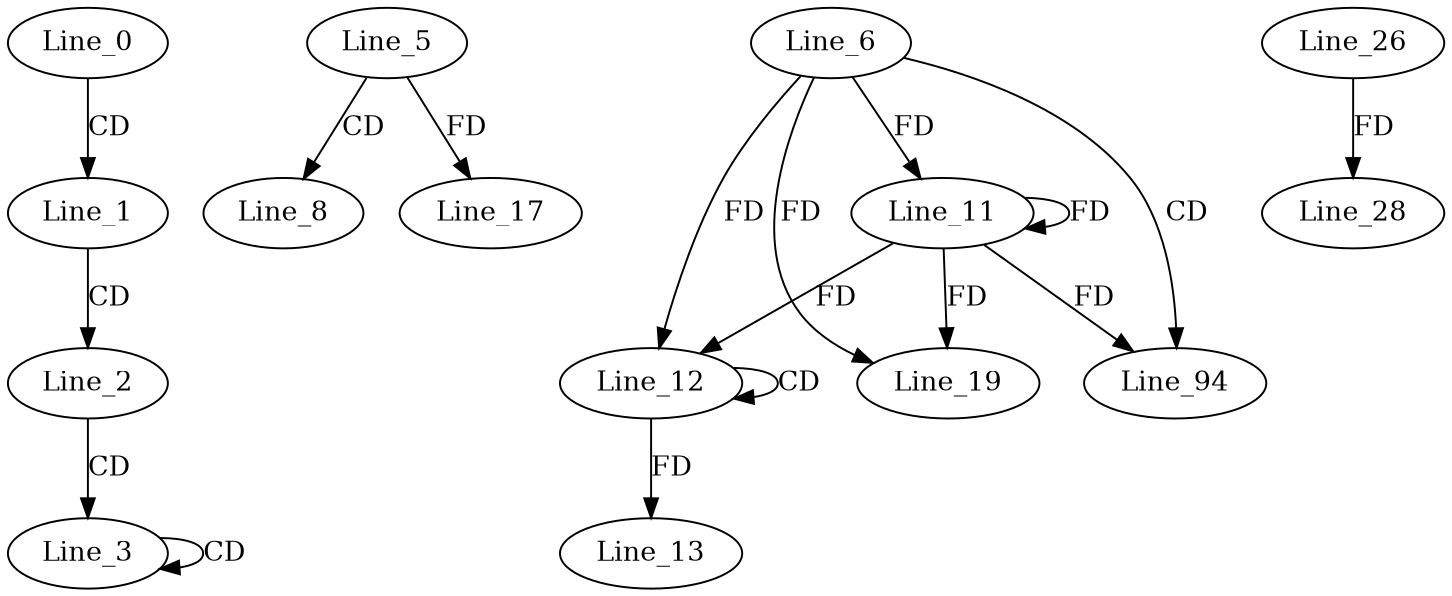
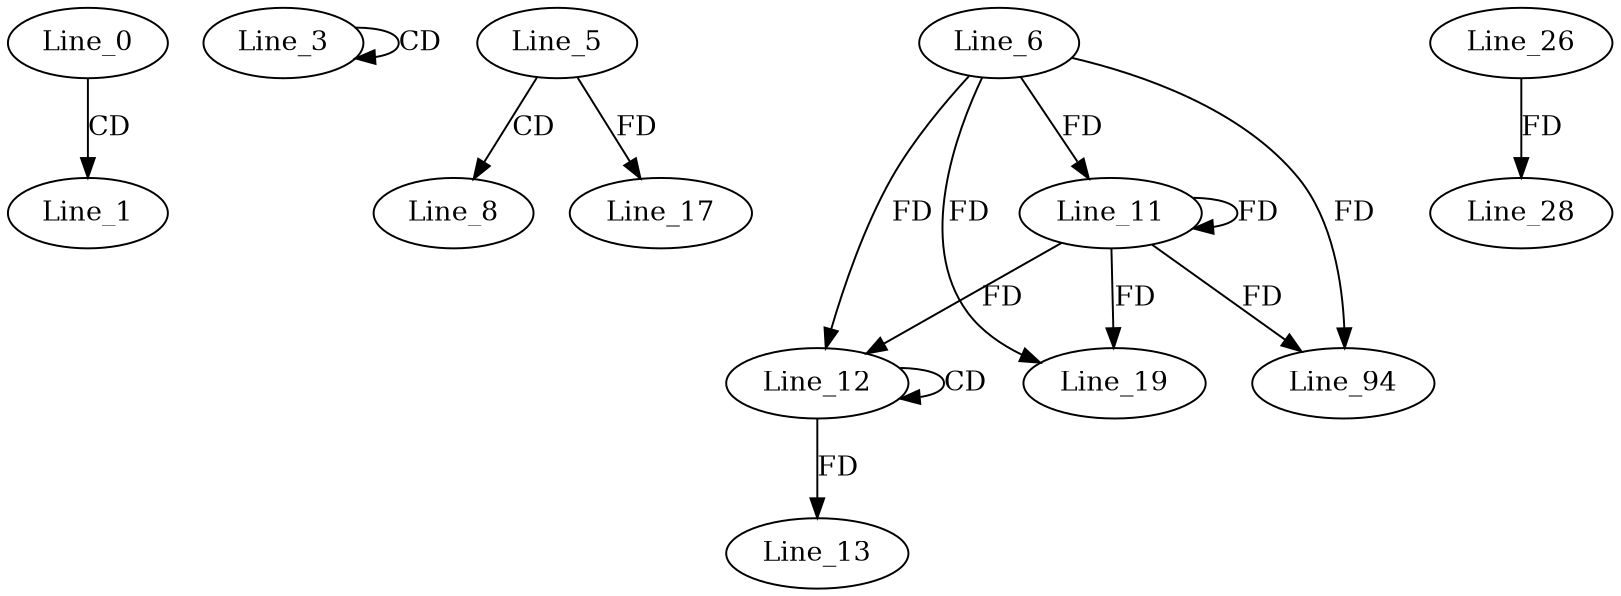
edge "Line_6" -> "Line_94": label "CD" -> "FD"
node "Line_2": removed
